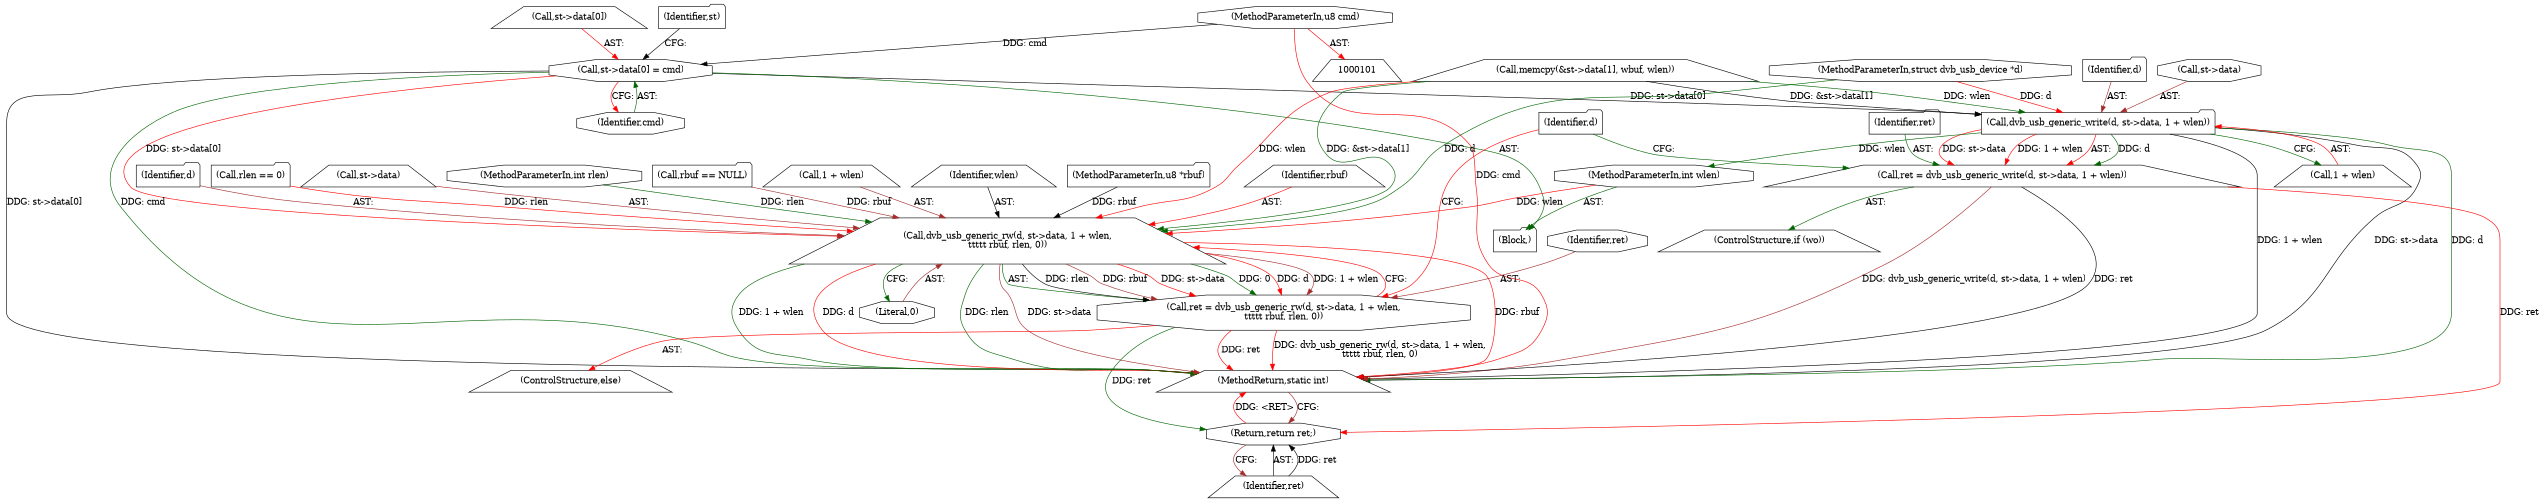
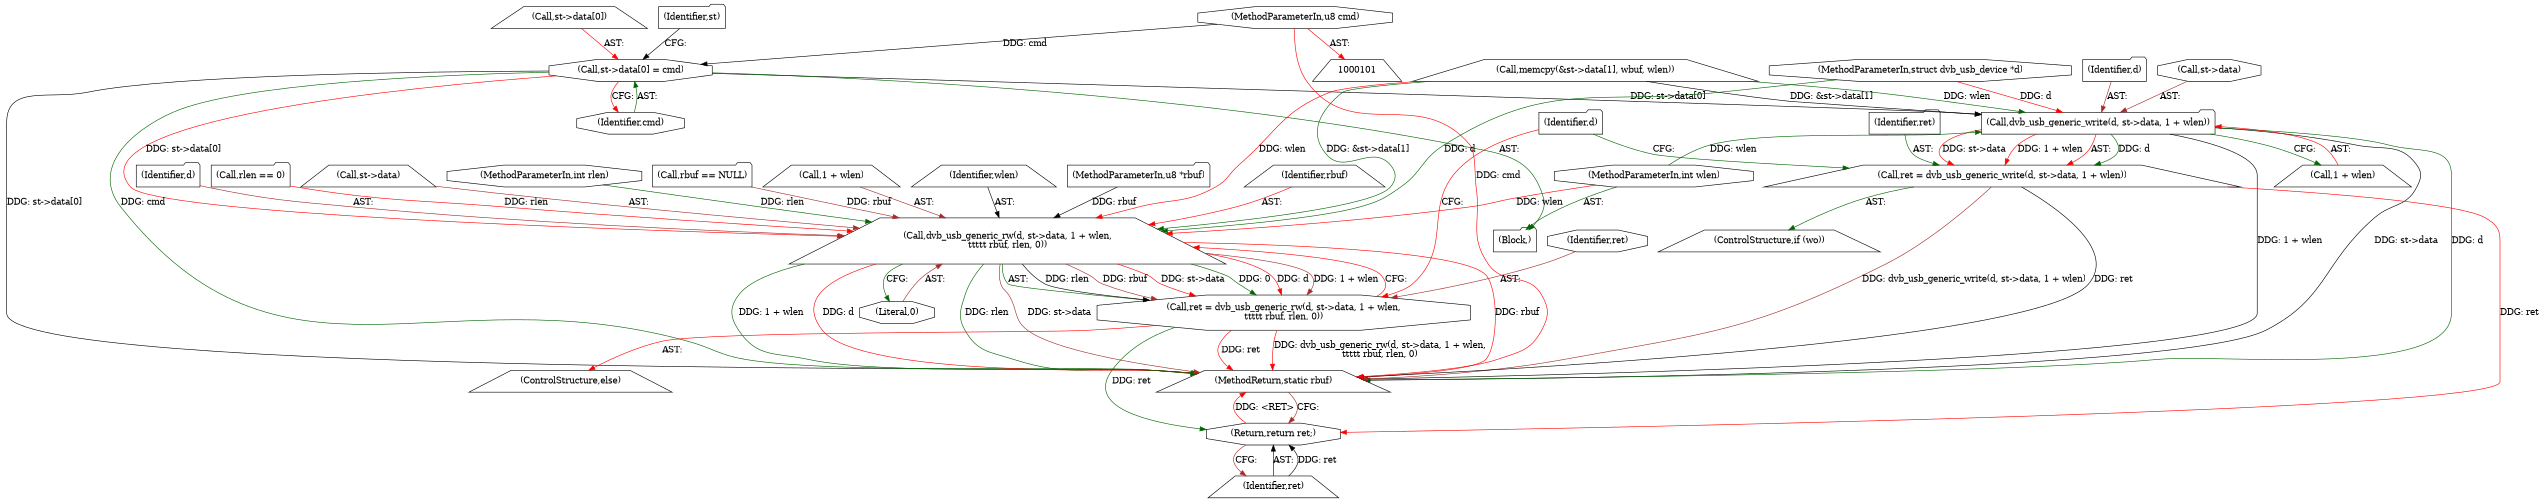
edge "(Call,dvb_usb_generic_write(d, st->data, 1 + wlen))" -> "(MethodParameterIn,int wlen)": reversed
node "(MethodReturn,static int)": label "(MethodReturn,static int)" -> "(MethodReturn,static rbuf)"
